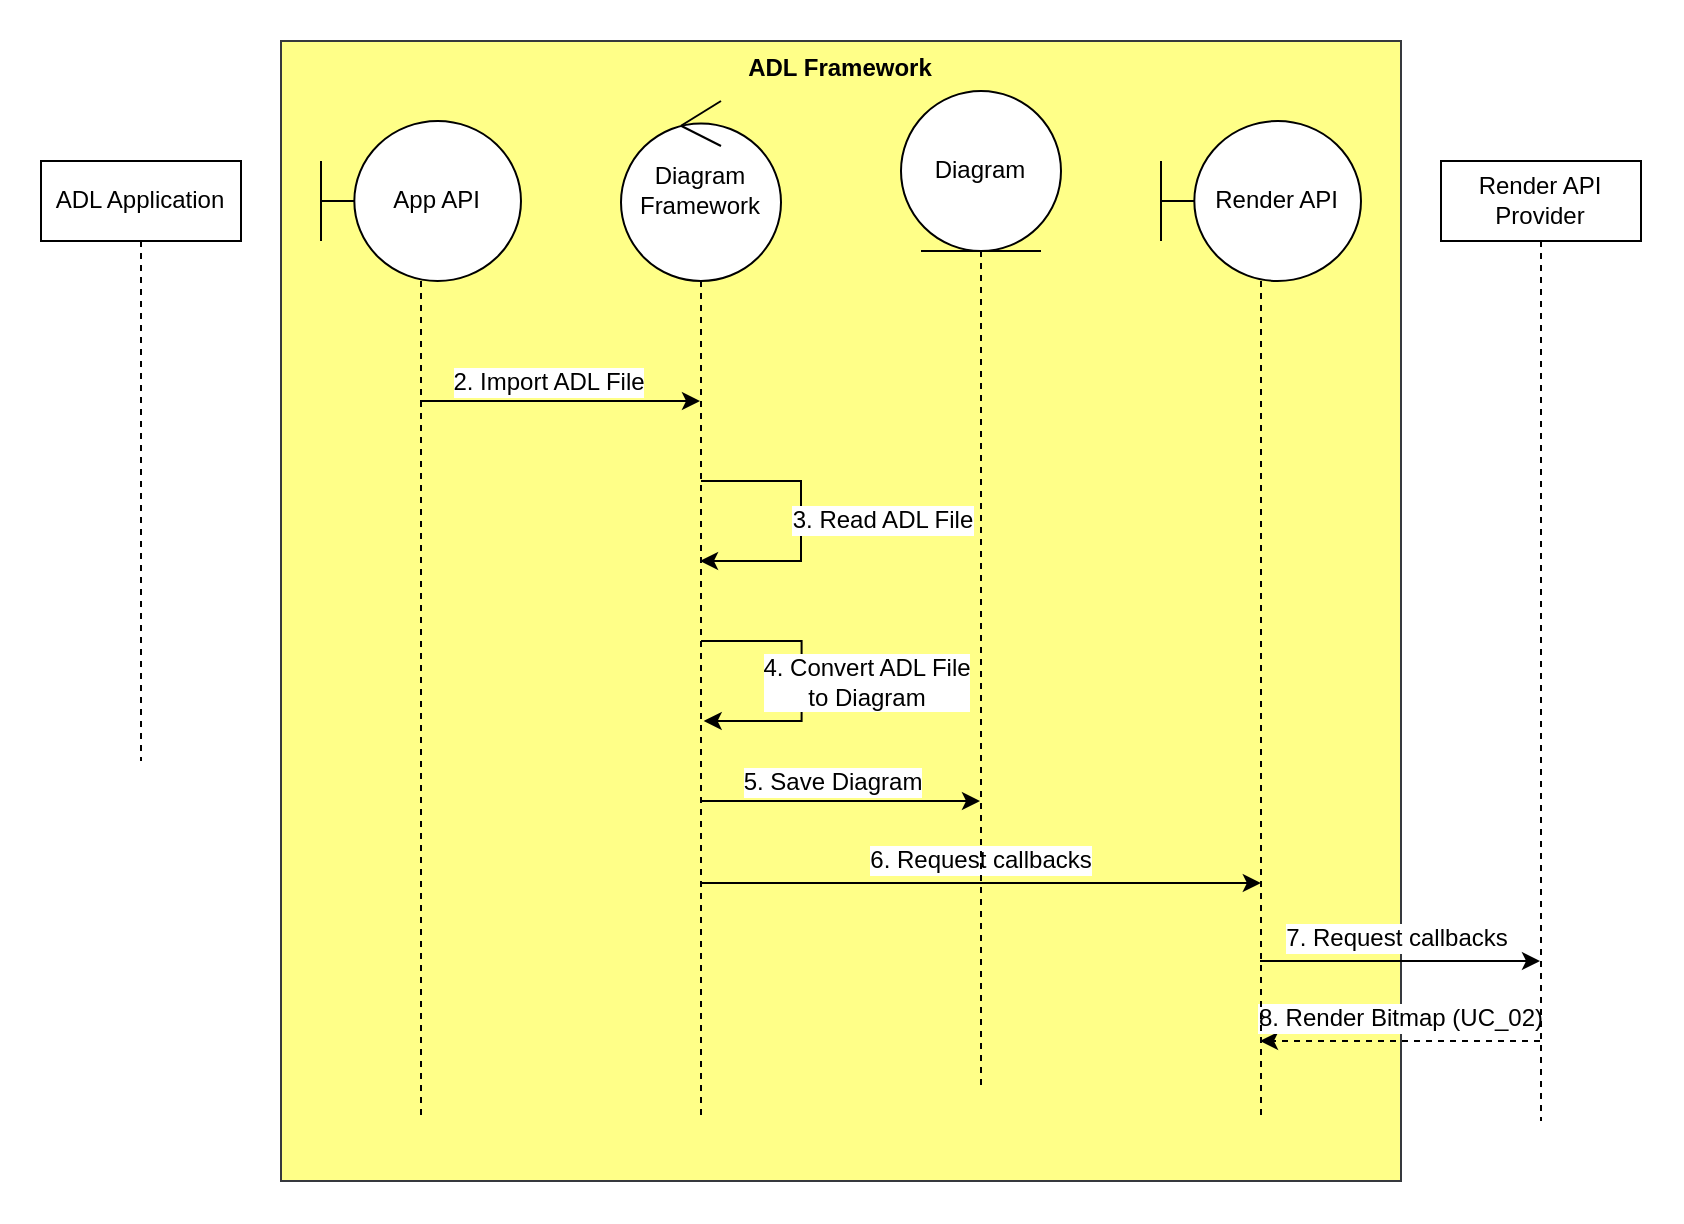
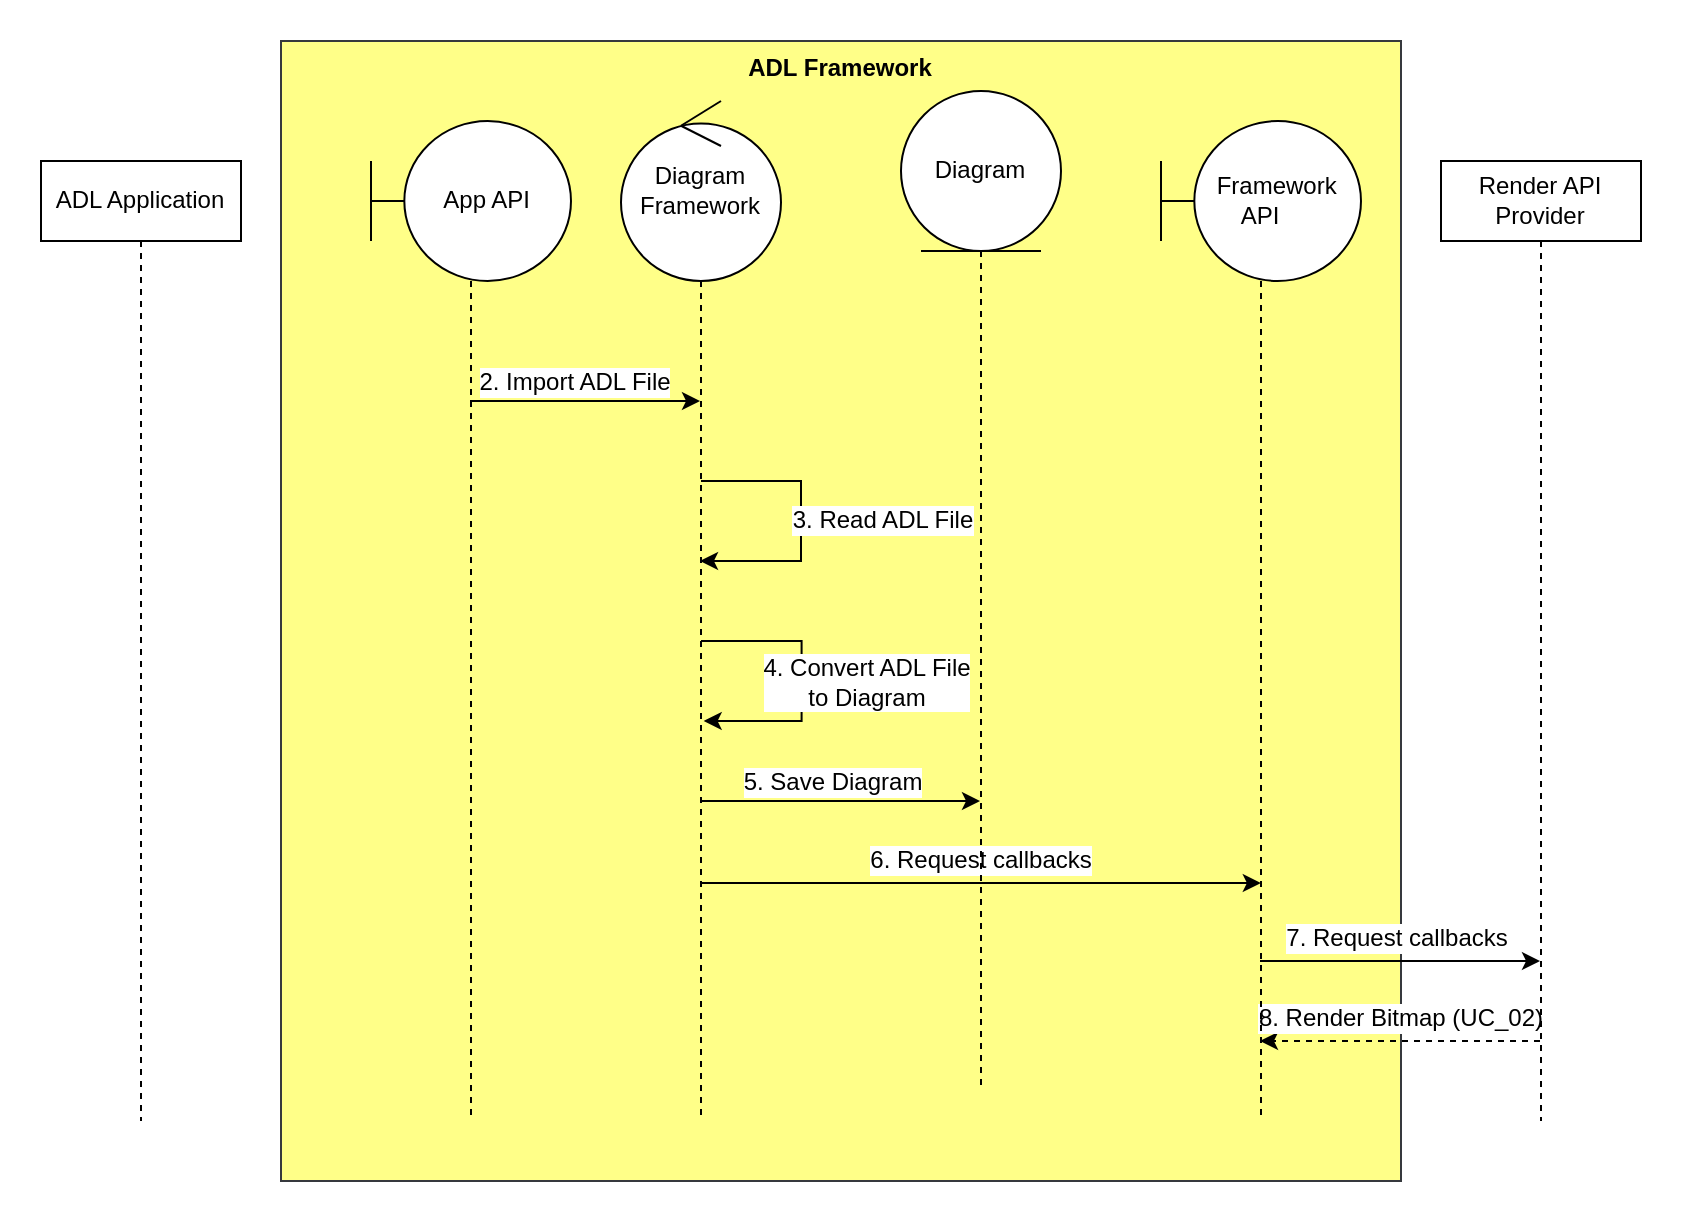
node "Render API": label "Render API" -> "Framework API"
node "ADL Application": size 200x600 -> 200x960
node "App API": moved (421, 621) -> (471, 621)
